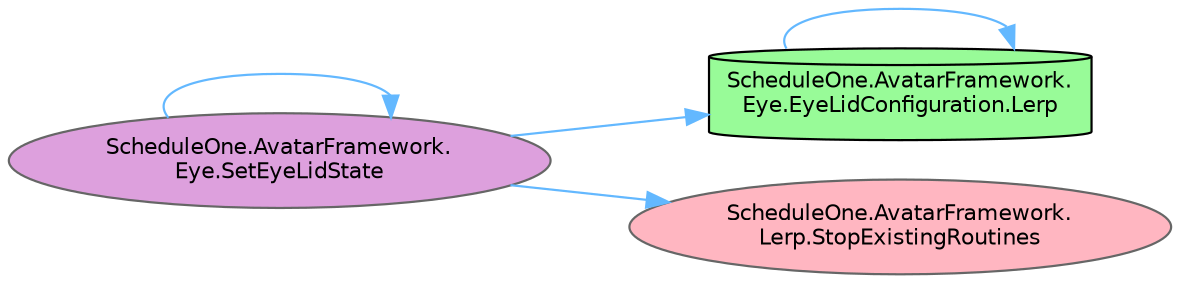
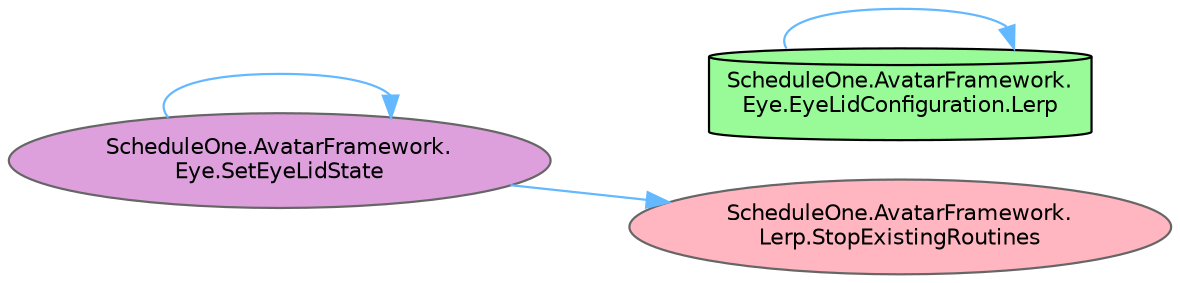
edge "ScheduleOne.AvatarFramework. Eye.SetEyeLidState" -> "ScheduleOne.AvatarFramework. Eye.EyeLidConfiguration.Lerp": removed
